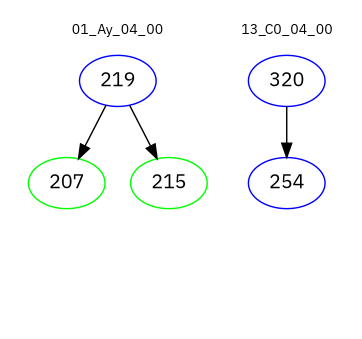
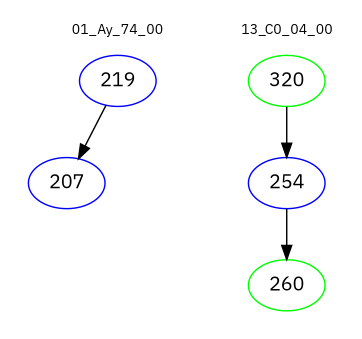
cluster "01_Ay_04_00": label "01_Ay_04_00" -> "01_Ay_74_00"
node "320": color blue -> green
node "207": color green -> blue
node "215": removed
node "260": added
